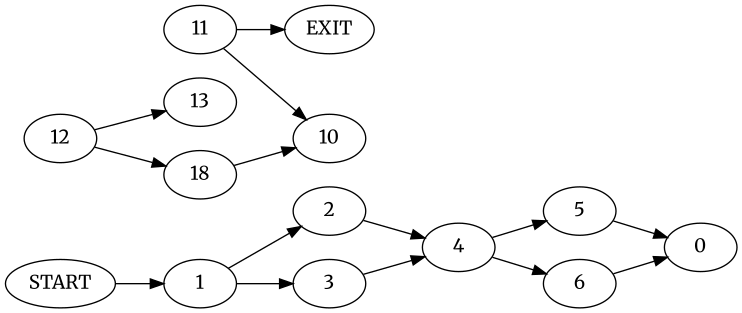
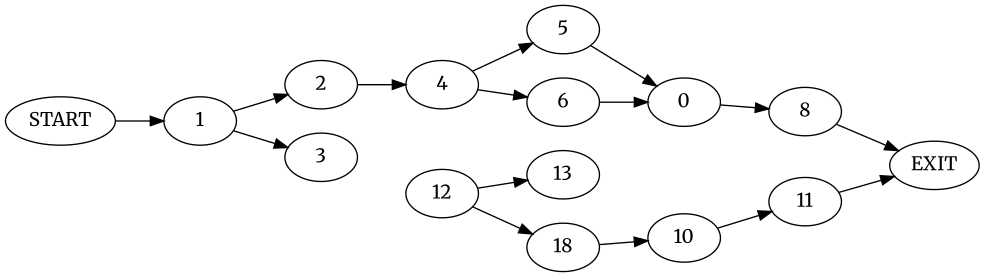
edge "11" -> "10": reversed
node "8": added
edge "3" -> "4": removed
